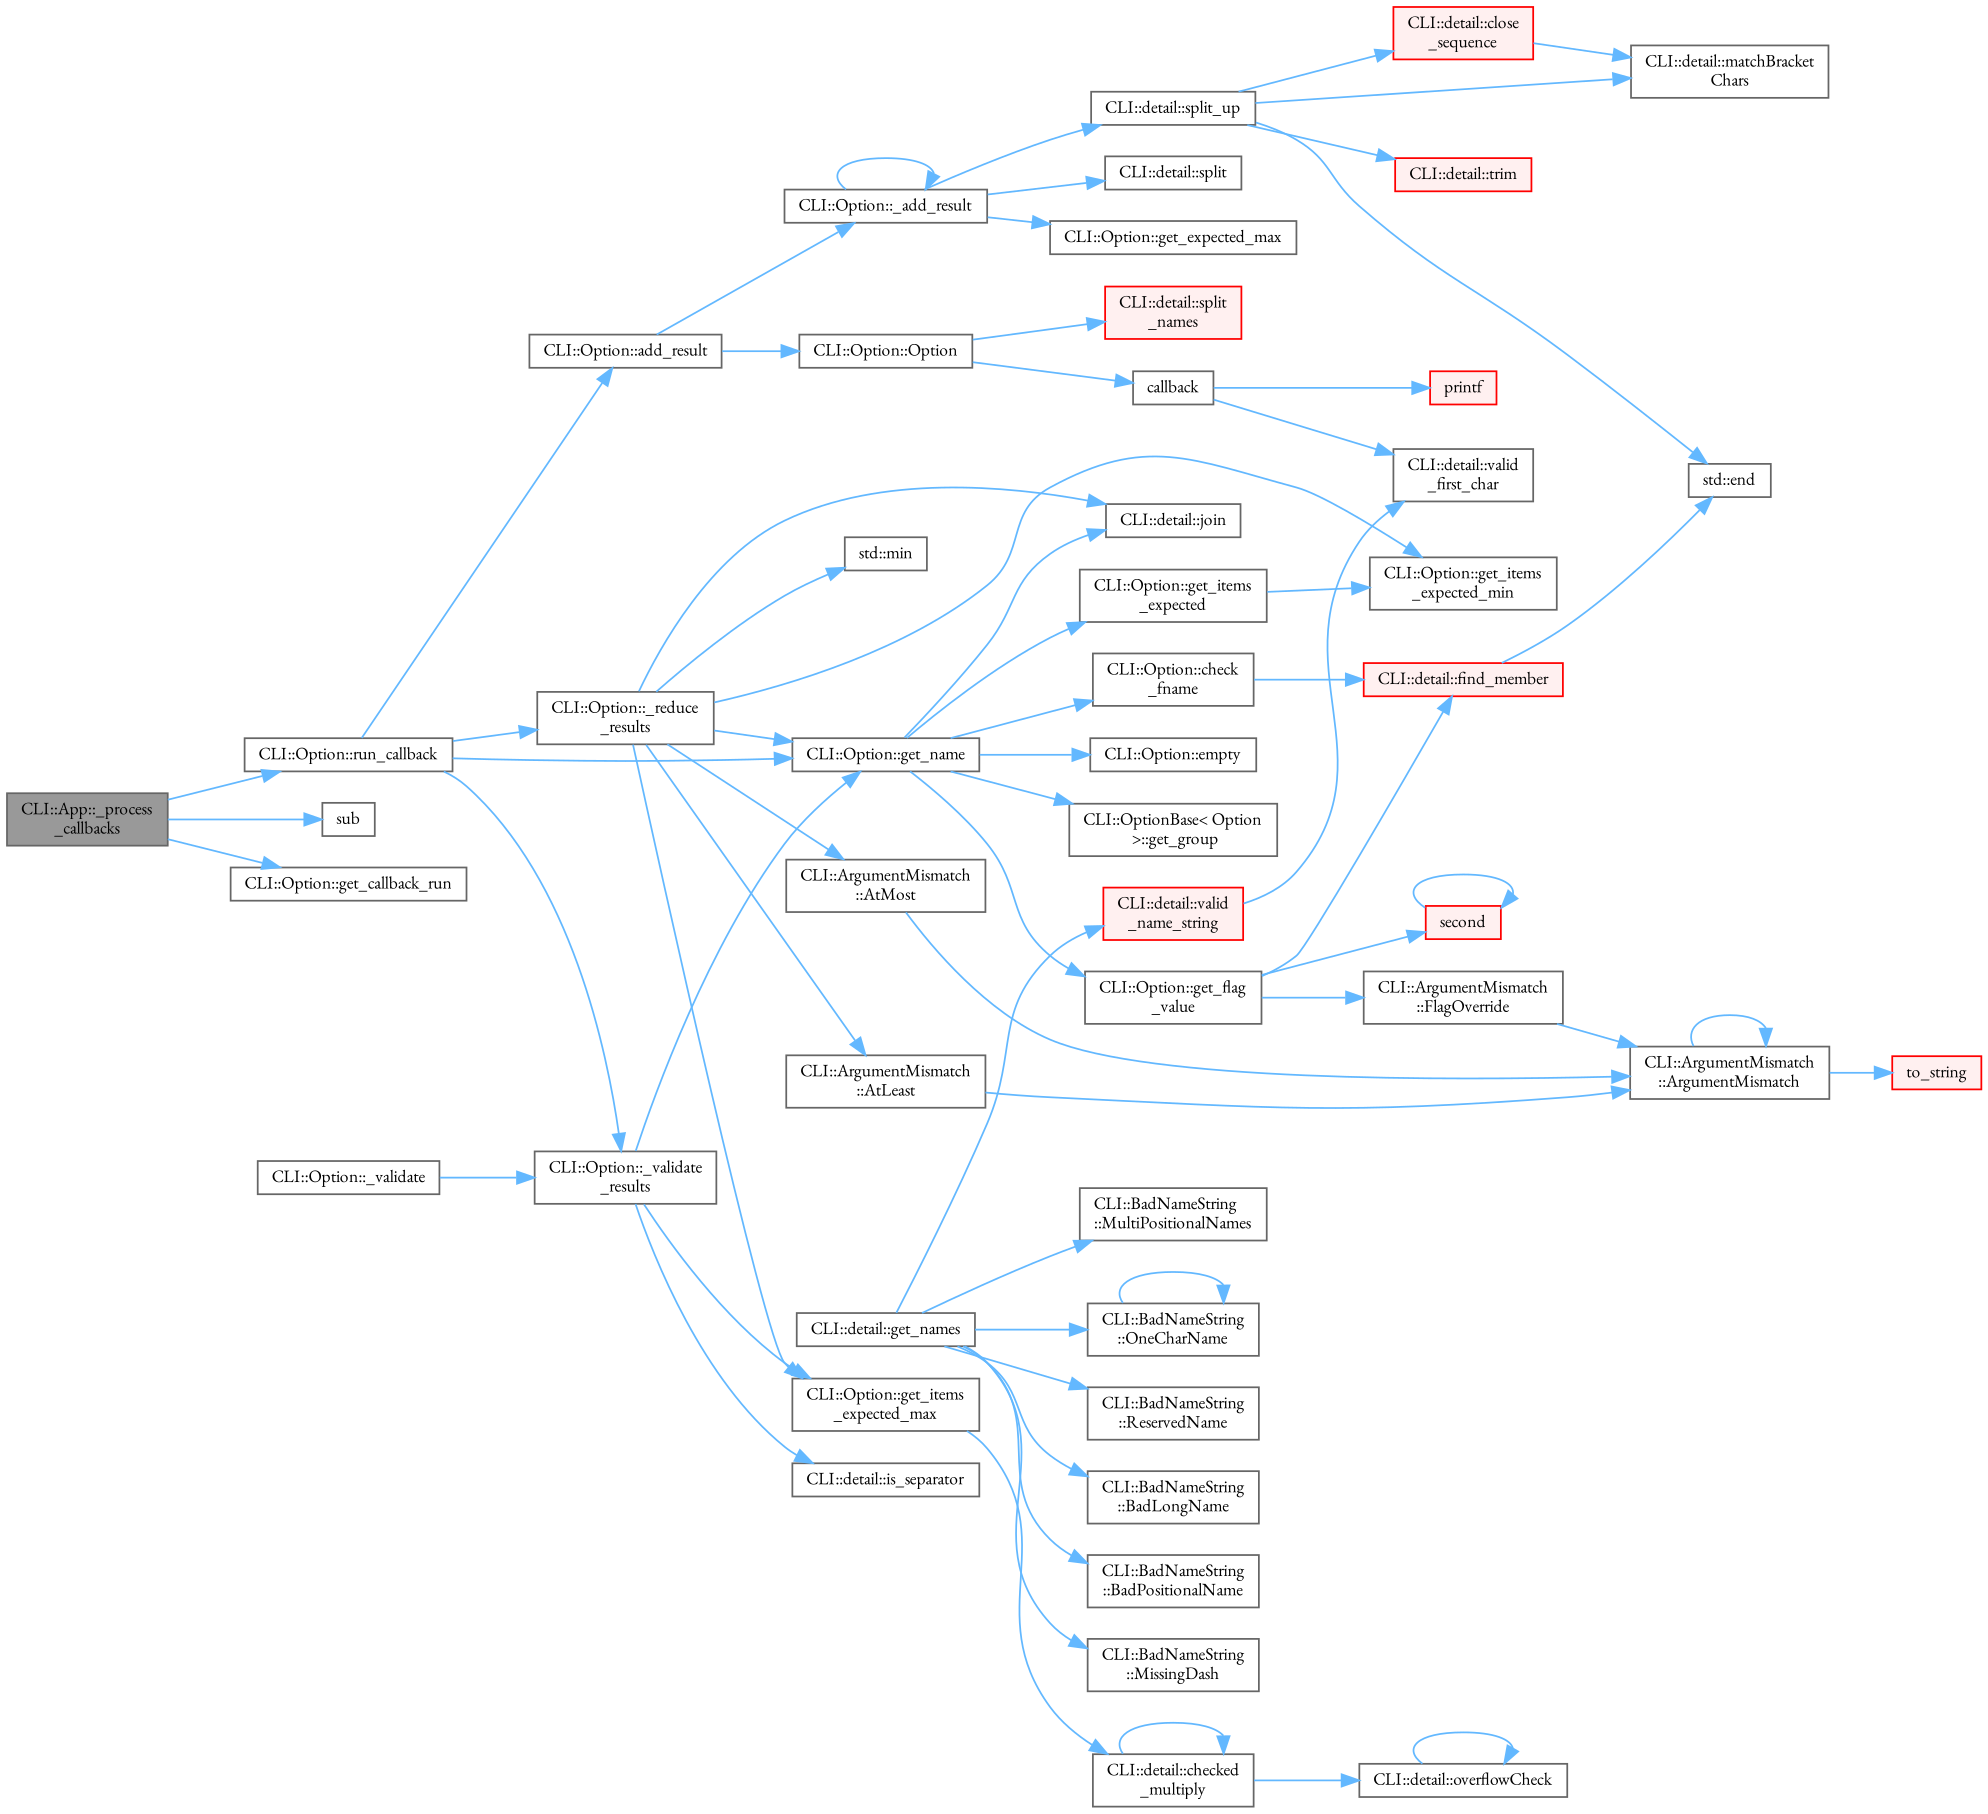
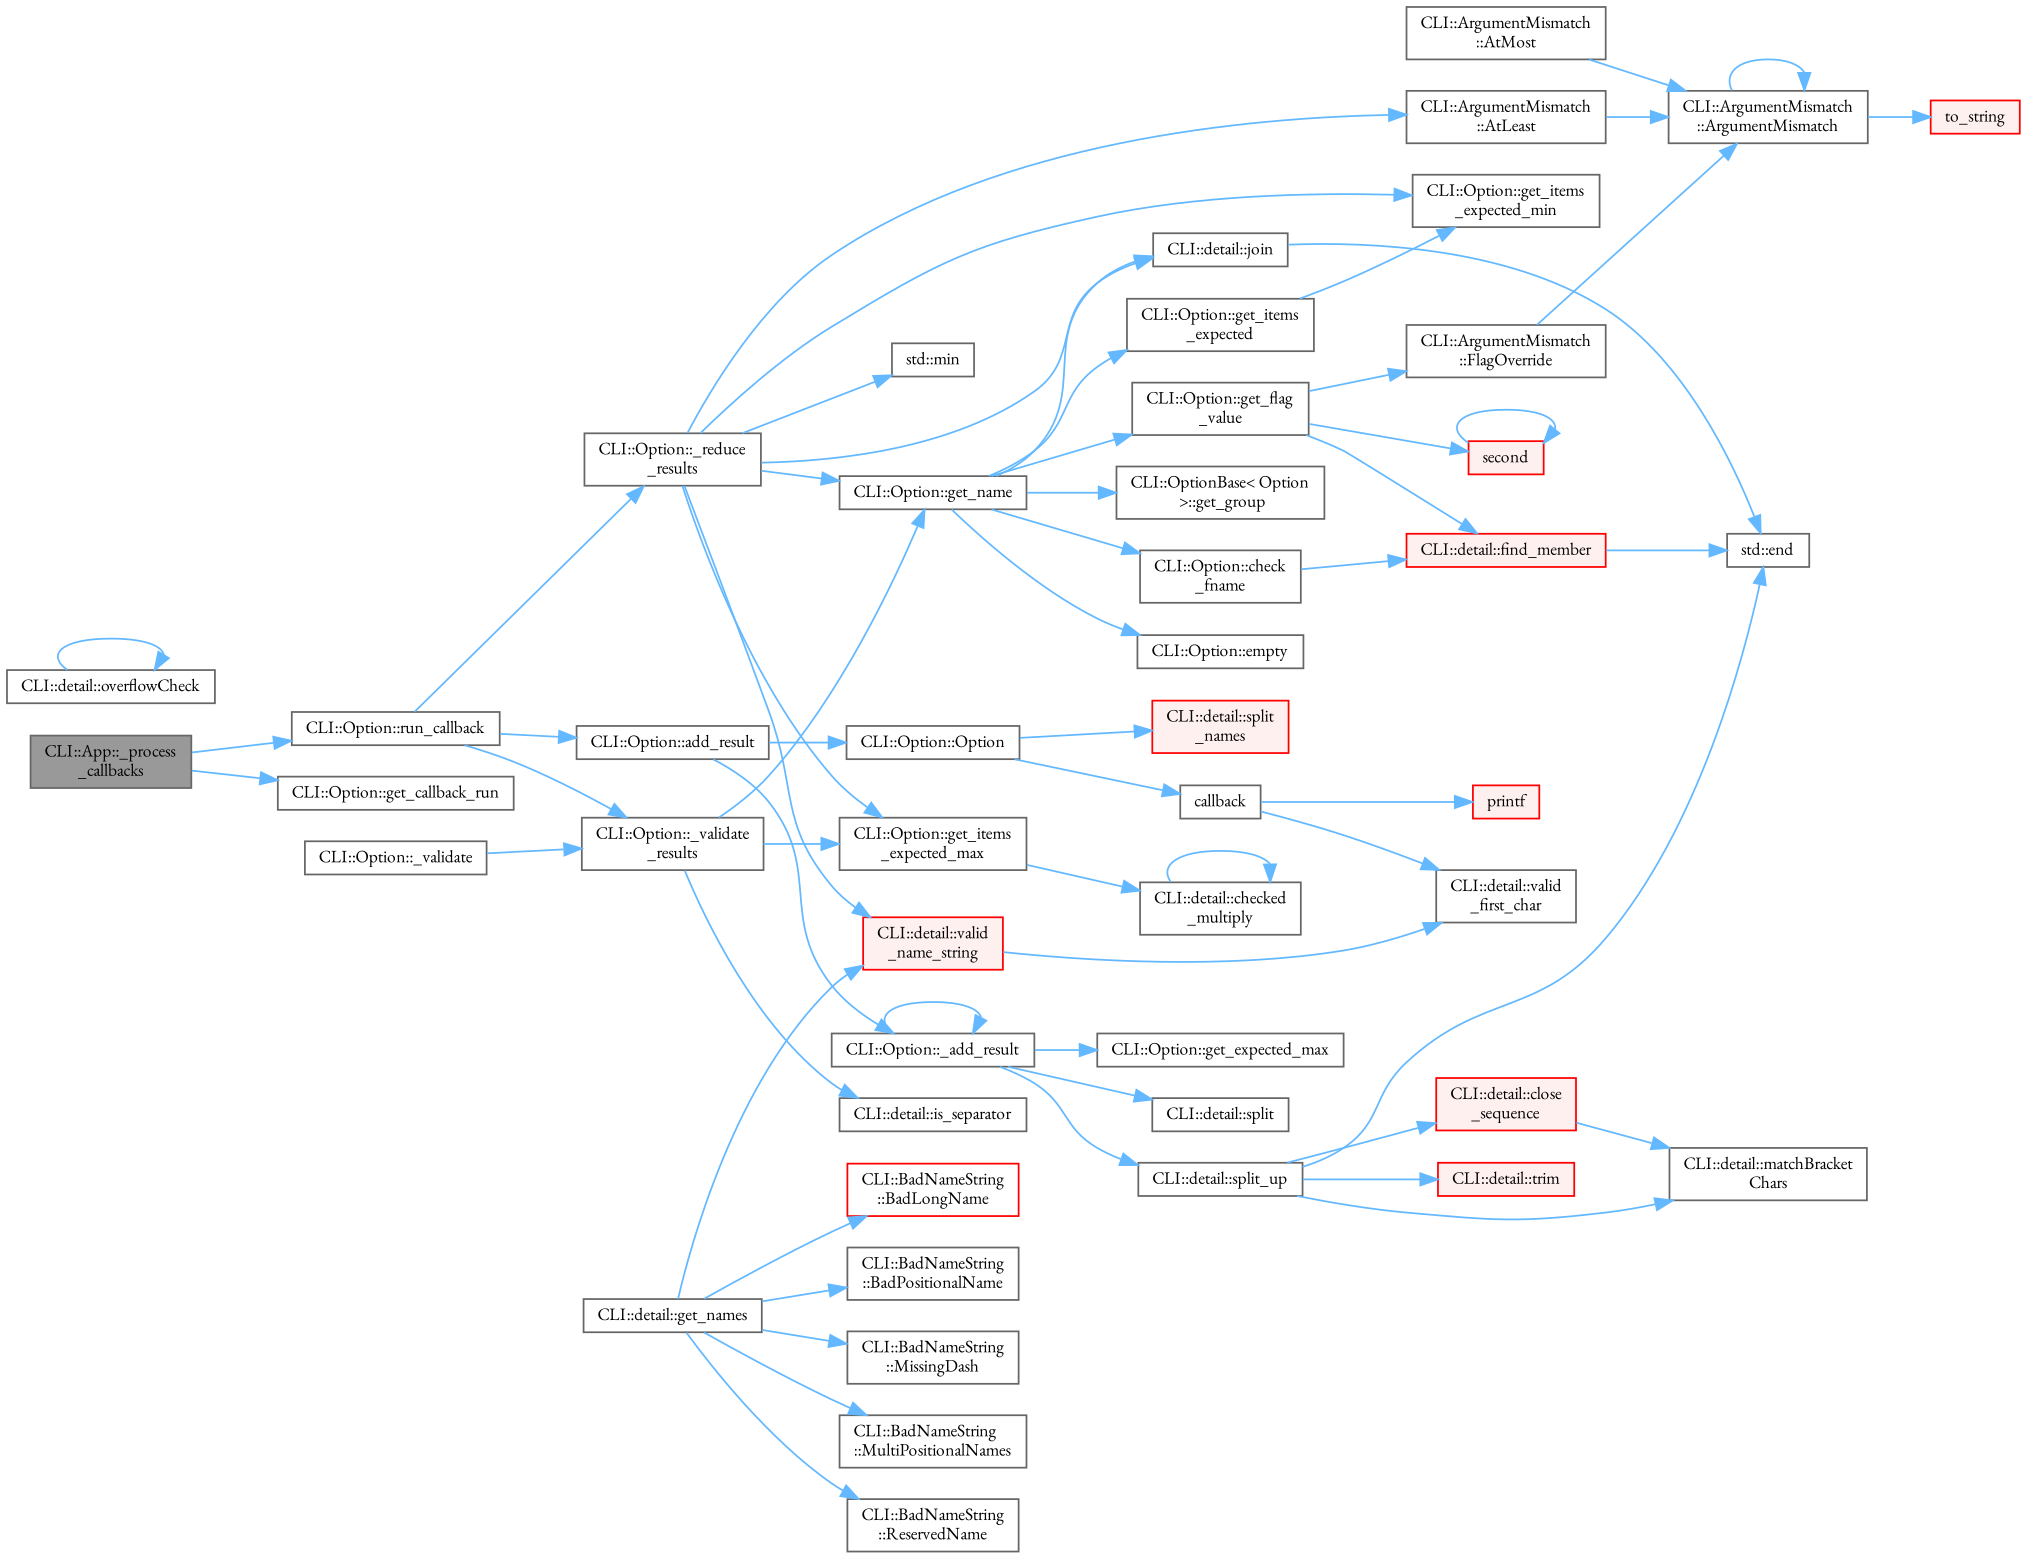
edge "CLI::detail::join" -> "std::end": added
edge "CLI::Option::run_callback" -> "CLI::Option::get_name": removed
edge "CLI::Option::_reduce _results" -> "CLI::ArgumentMismatch ::AtMost": now "CLI::Option::_reduce _results" -> "CLI::detail::valid _name_string"
node "sub": removed
node "CLI::BadNameString ::OneCharName": removed
node "CLI::BadNameString ::BadLongName": color grey40 -> red
edge "CLI::detail::checked _multiply" -> "CLI::detail::overflowCheck": removed
